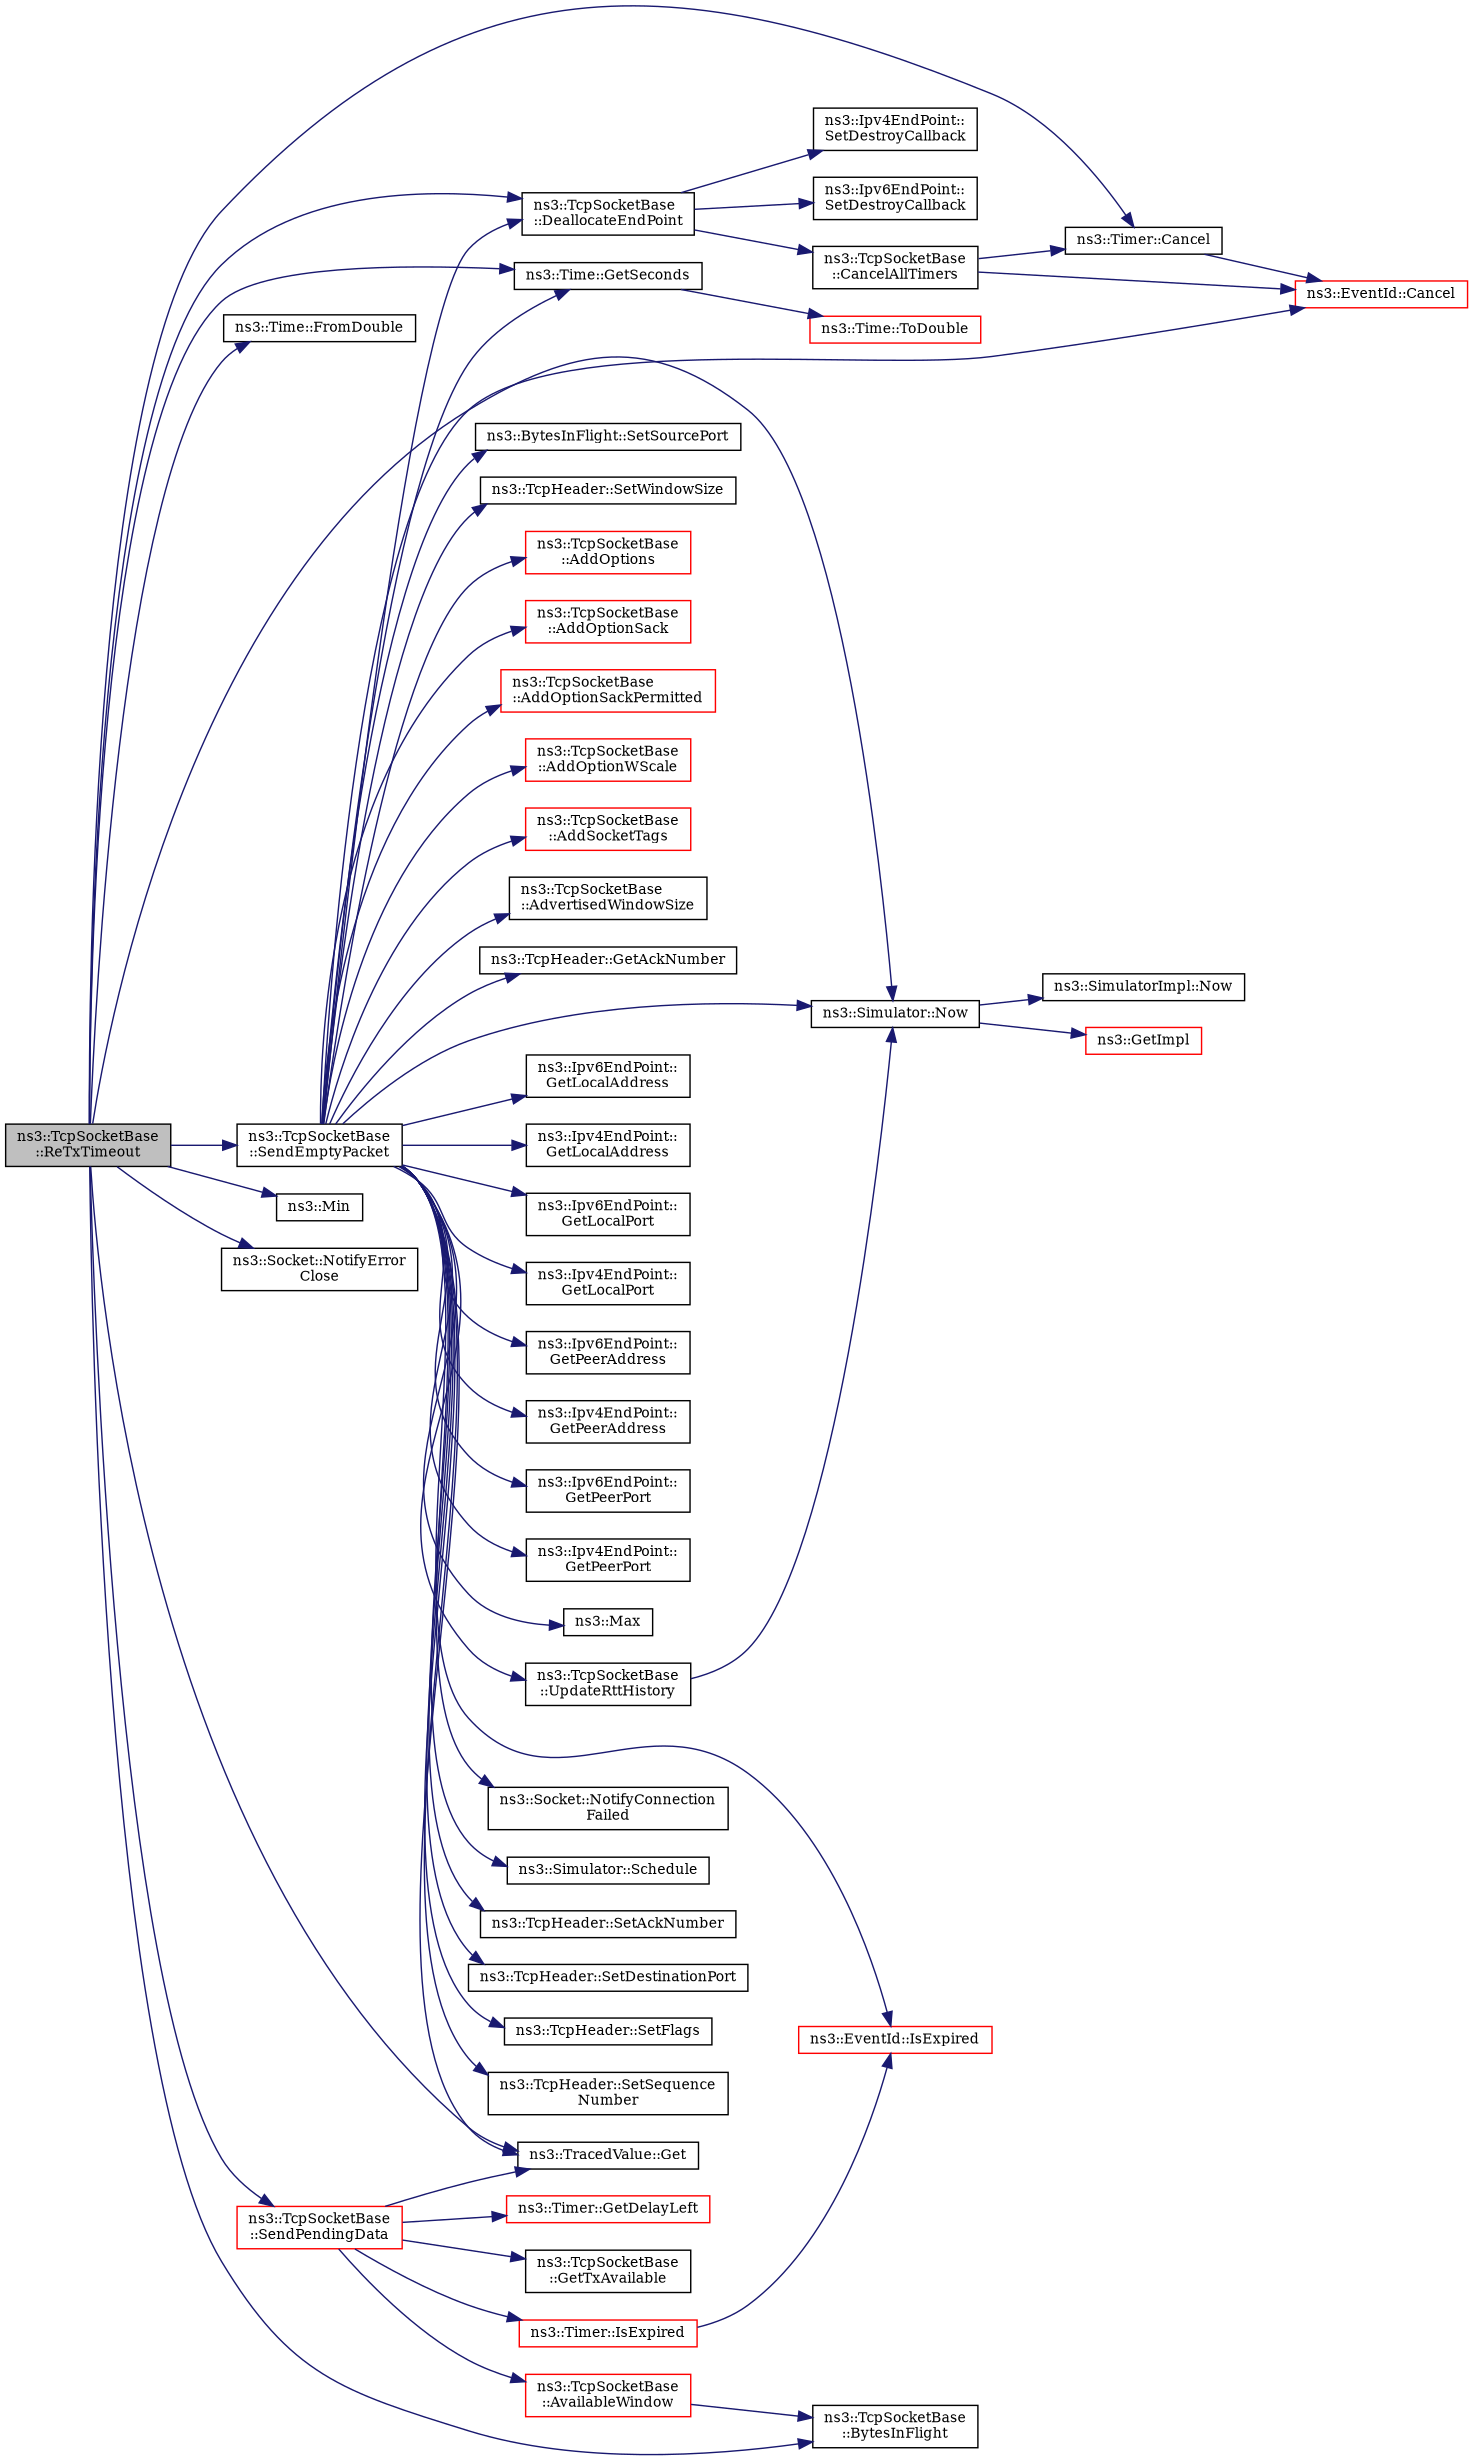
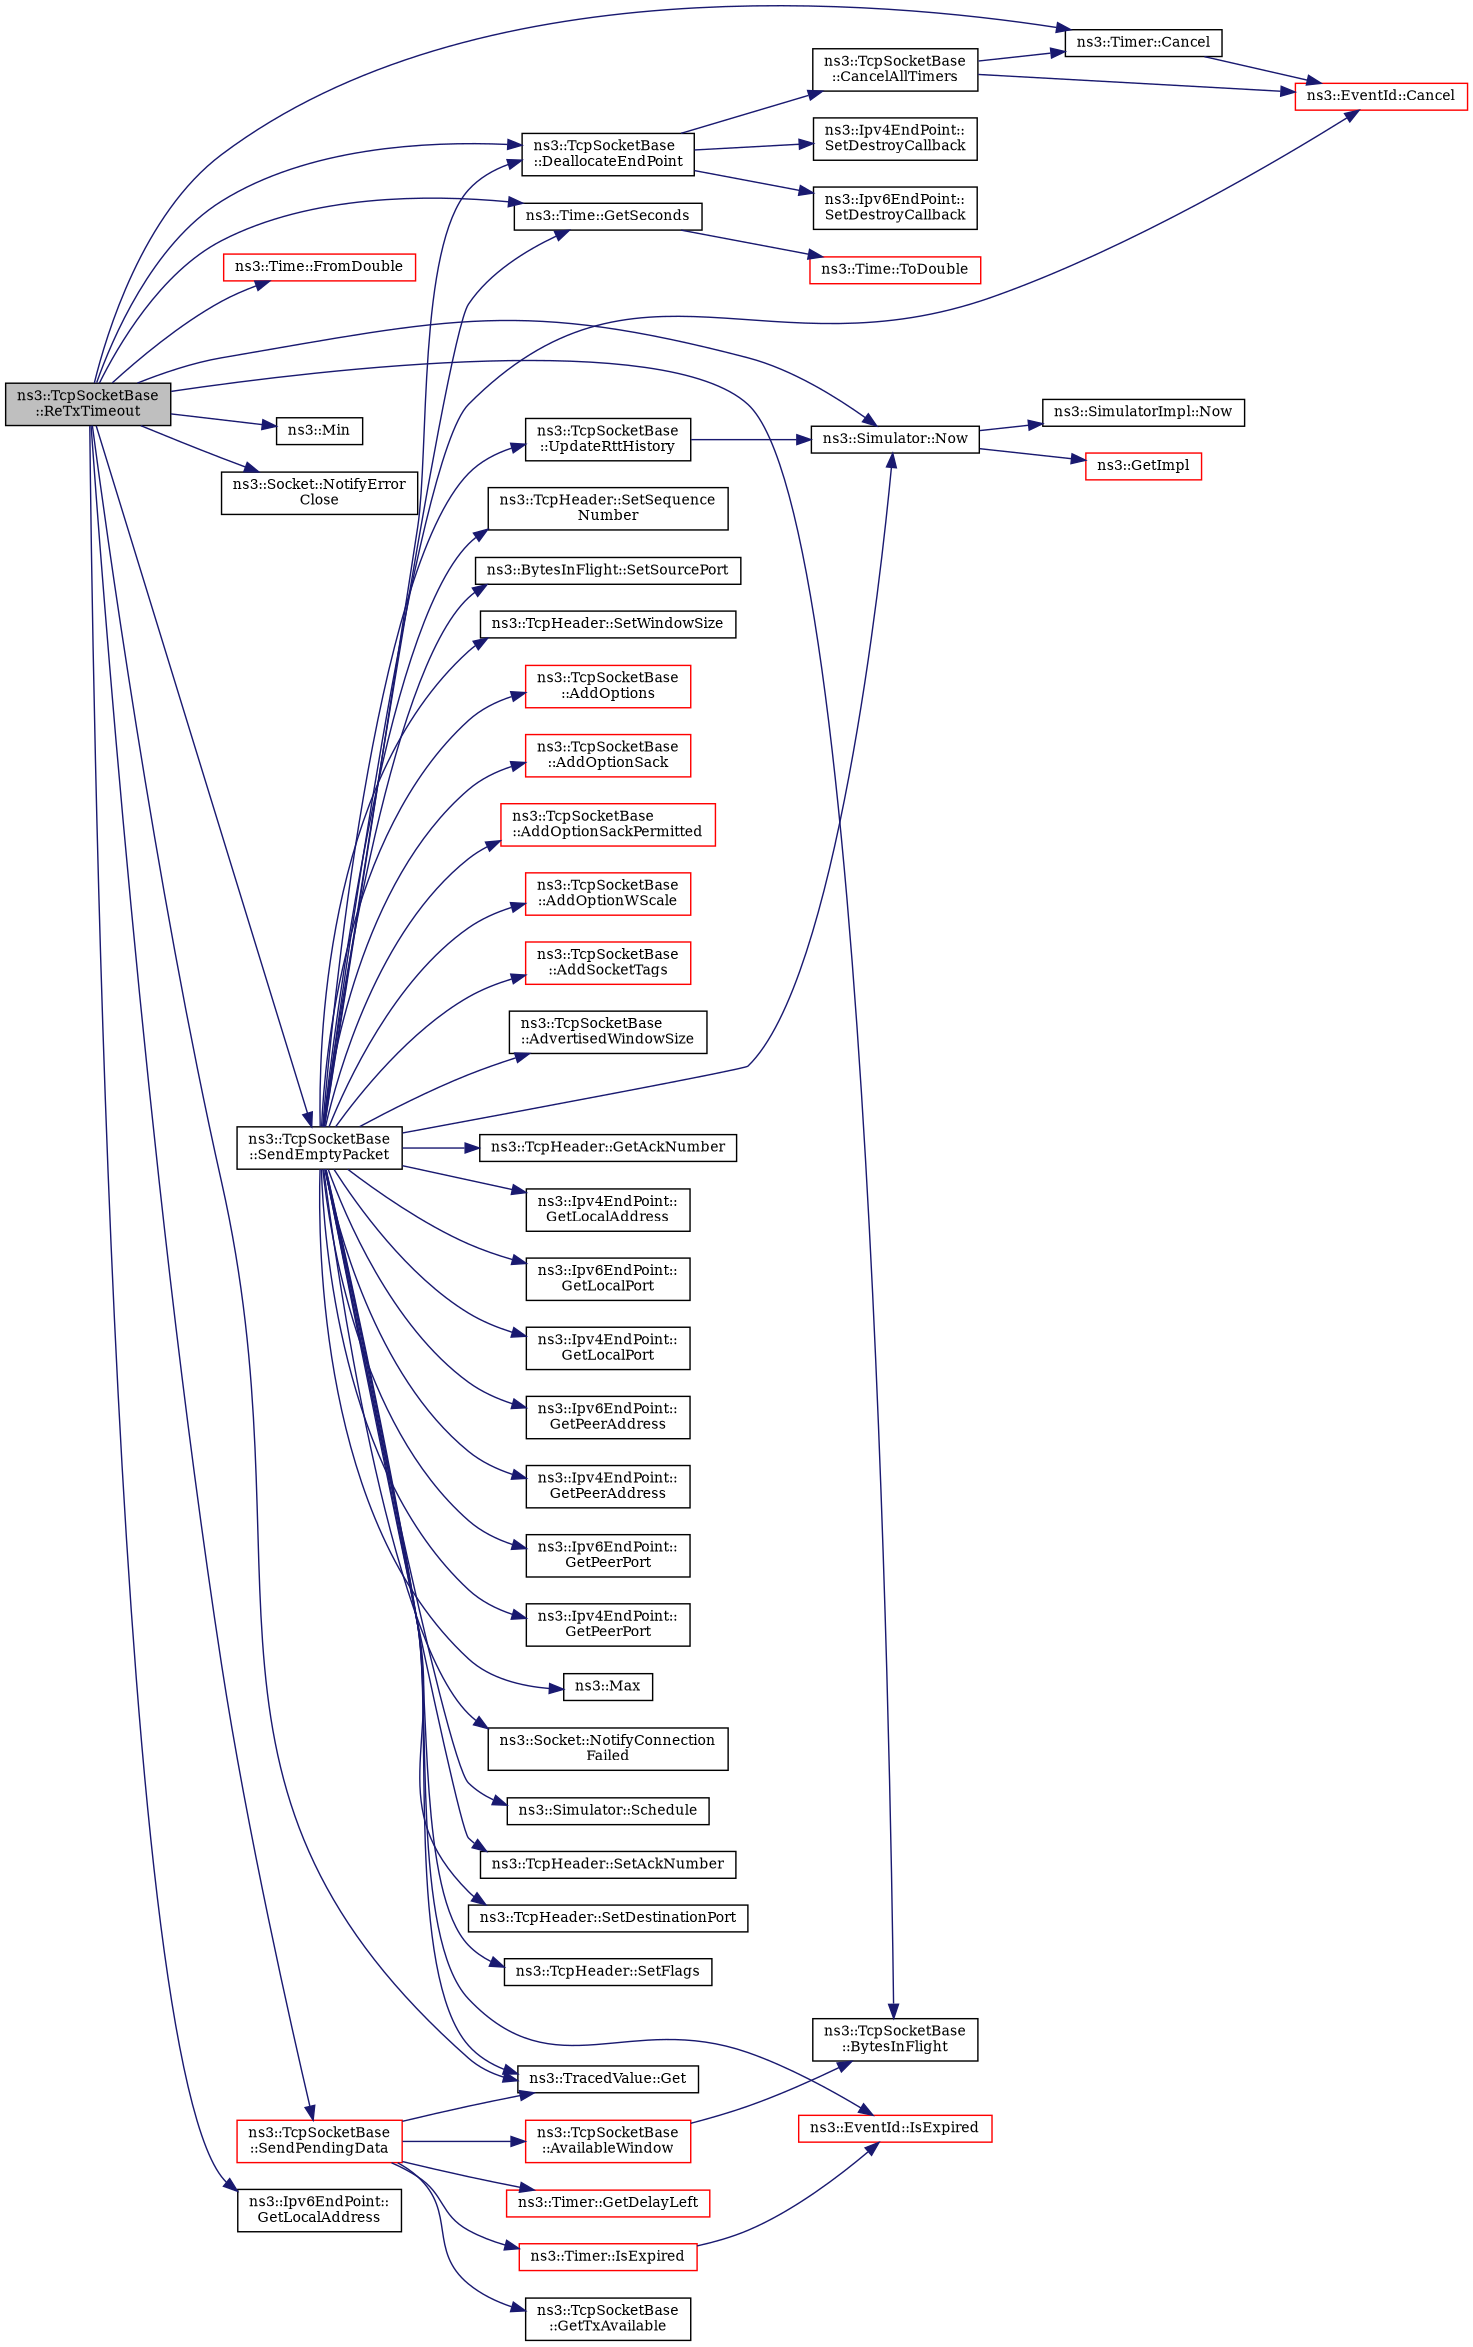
node "ns3::Time::FromDouble": color black -> red
edge "ns3::TcpSocketBase ::SendEmptyPacket" -> "ns3::Ipv6EndPoint:: GetLocalAddress": now "ns3::TcpSocketBase ::ReTxTimeout" -> "ns3::Ipv6EndPoint:: GetLocalAddress"
